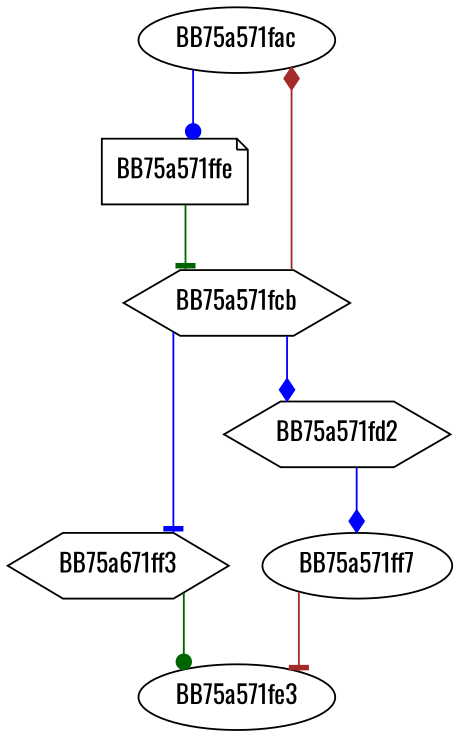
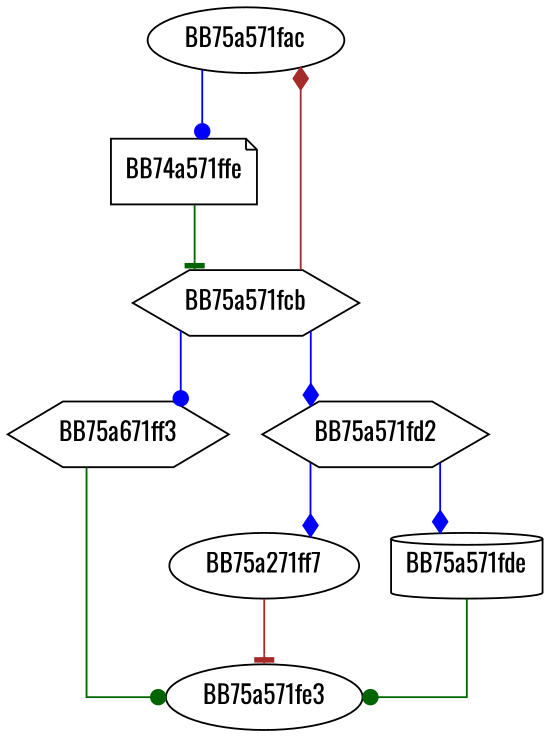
node "BB75a571ffe": label "BB75a571ffe" -> "BB74a571ffe"
edge "BB75a571fcb" -> "BB75a671ff3": arrowhead tee -> dot
node "BB75a571ff7": label "BB75a571ff7" -> "BB75a271ff7"
node "BB75a571fde": added
